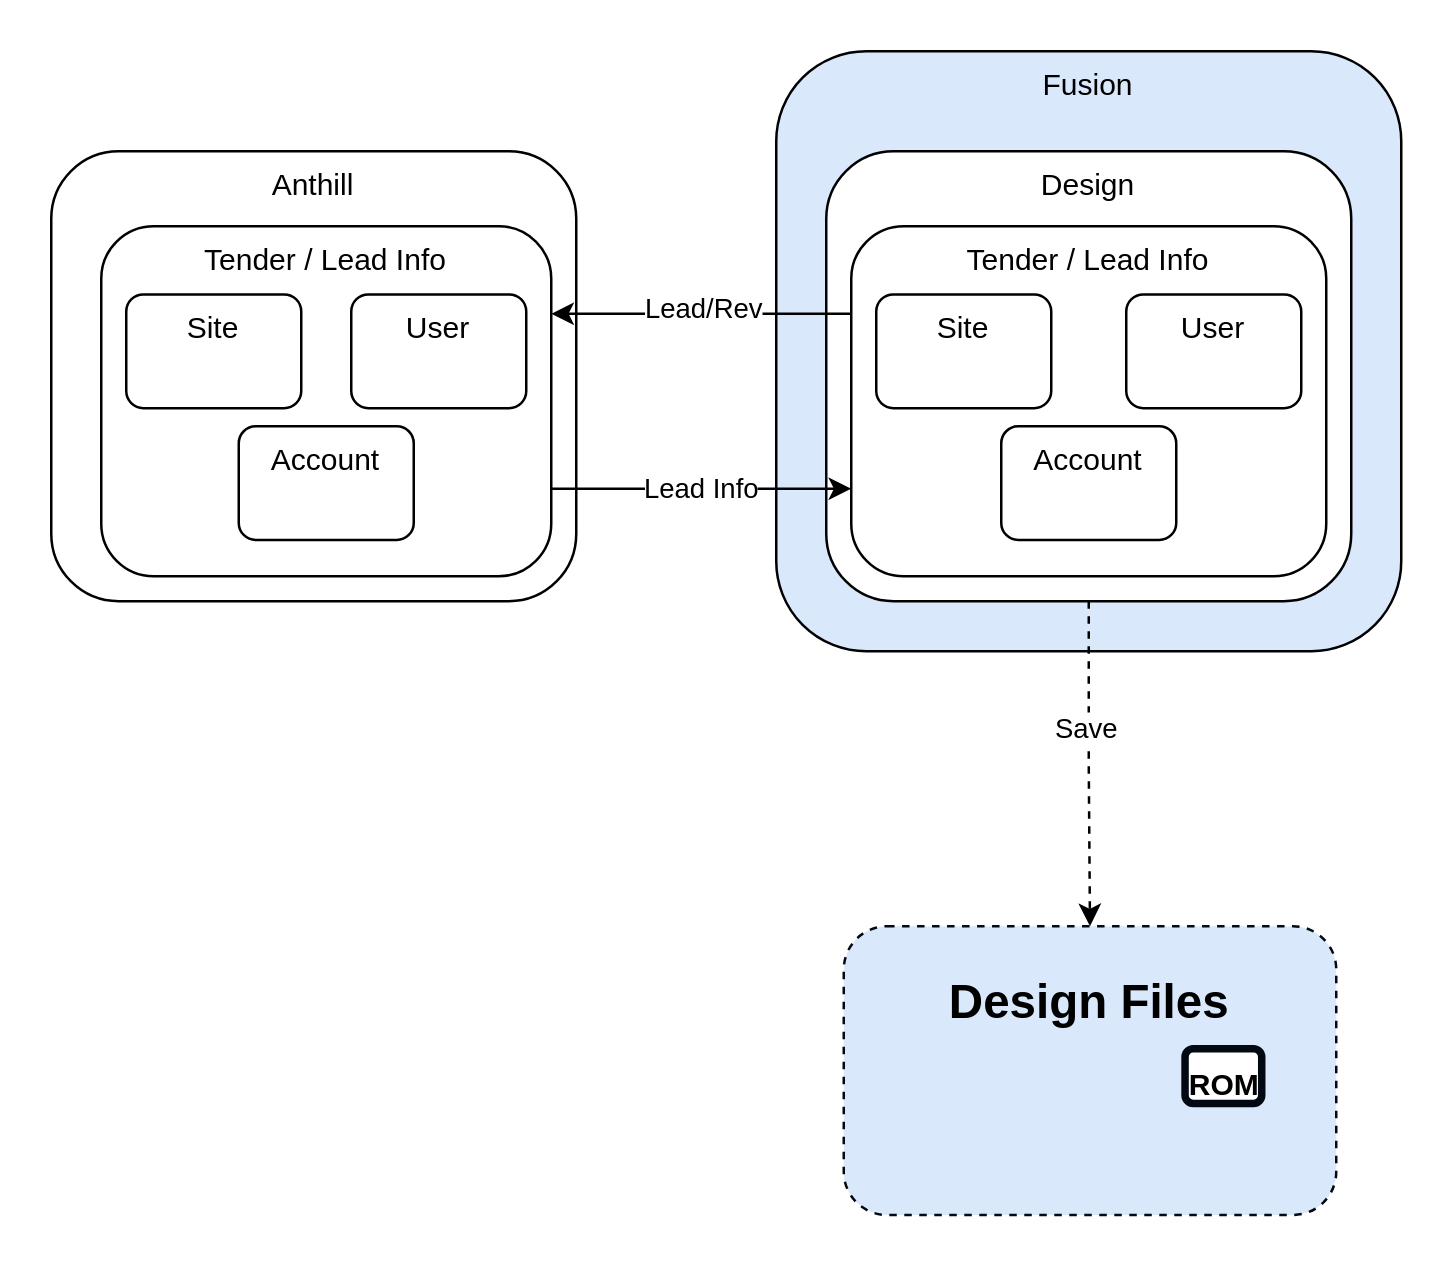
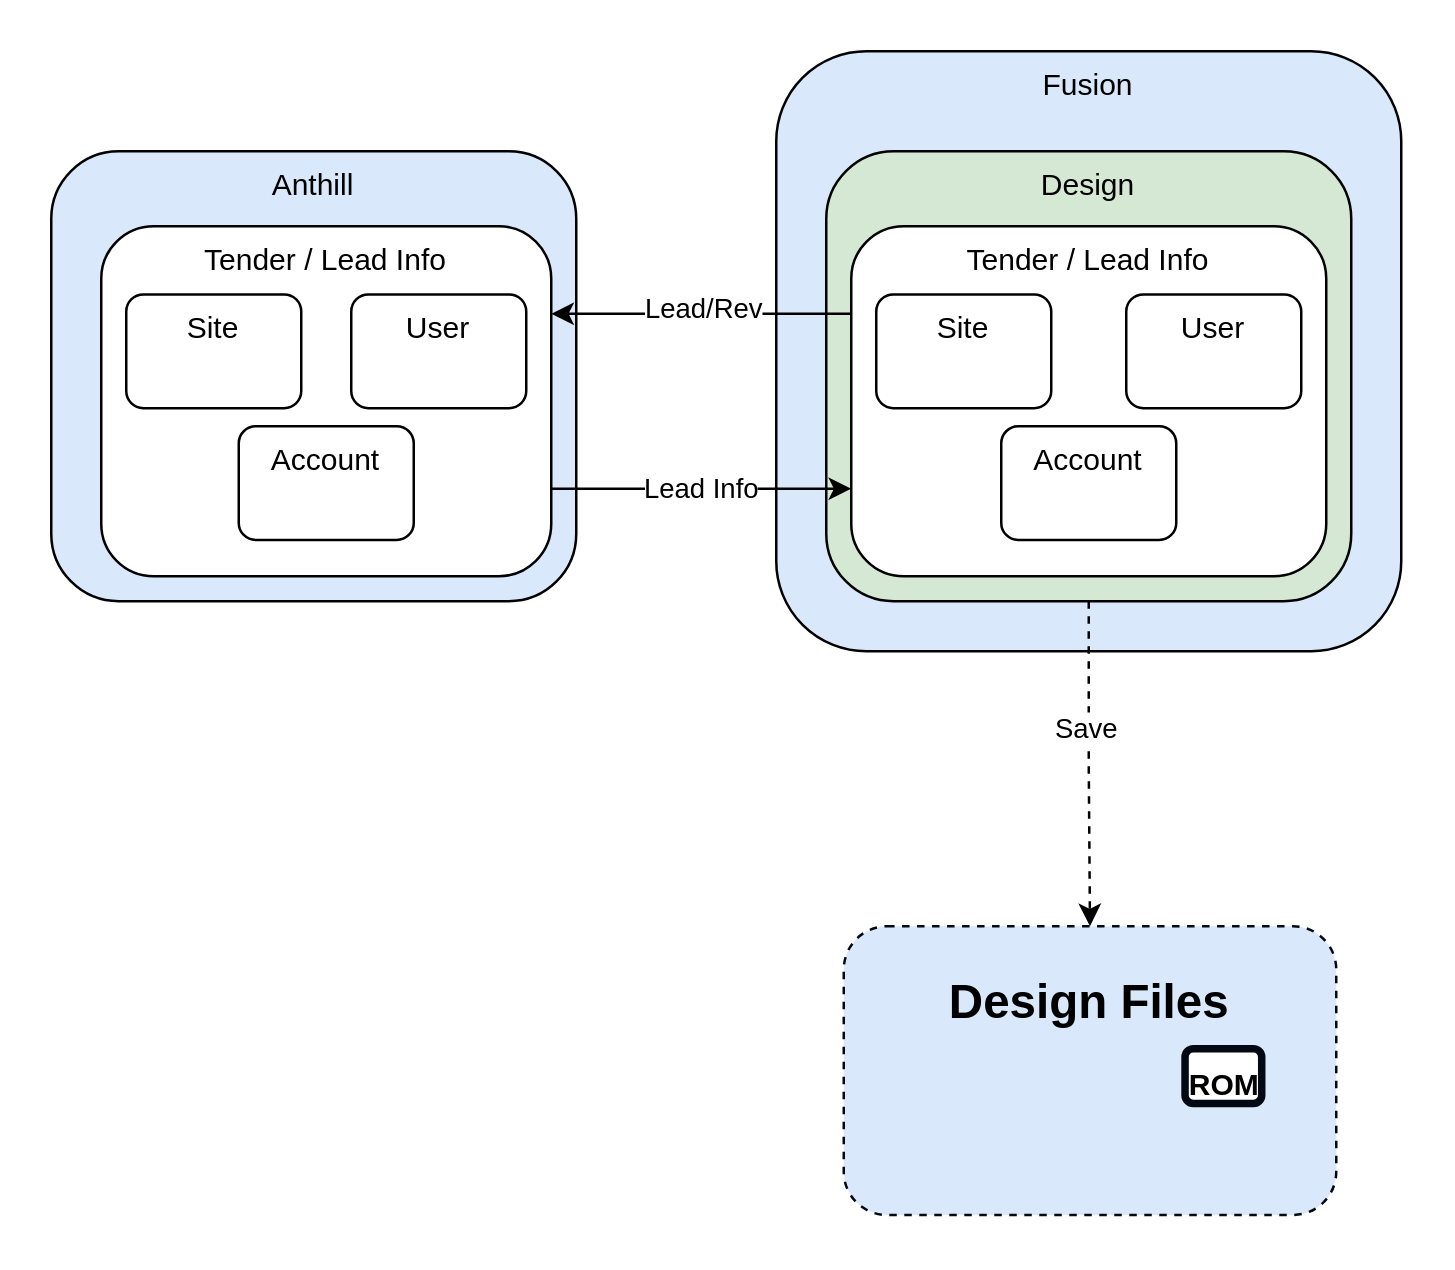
node "Anthill": fillcolor #ffffff -> #dae8fc
node "Design": fillcolor #ffffff -> #d5e8d4
